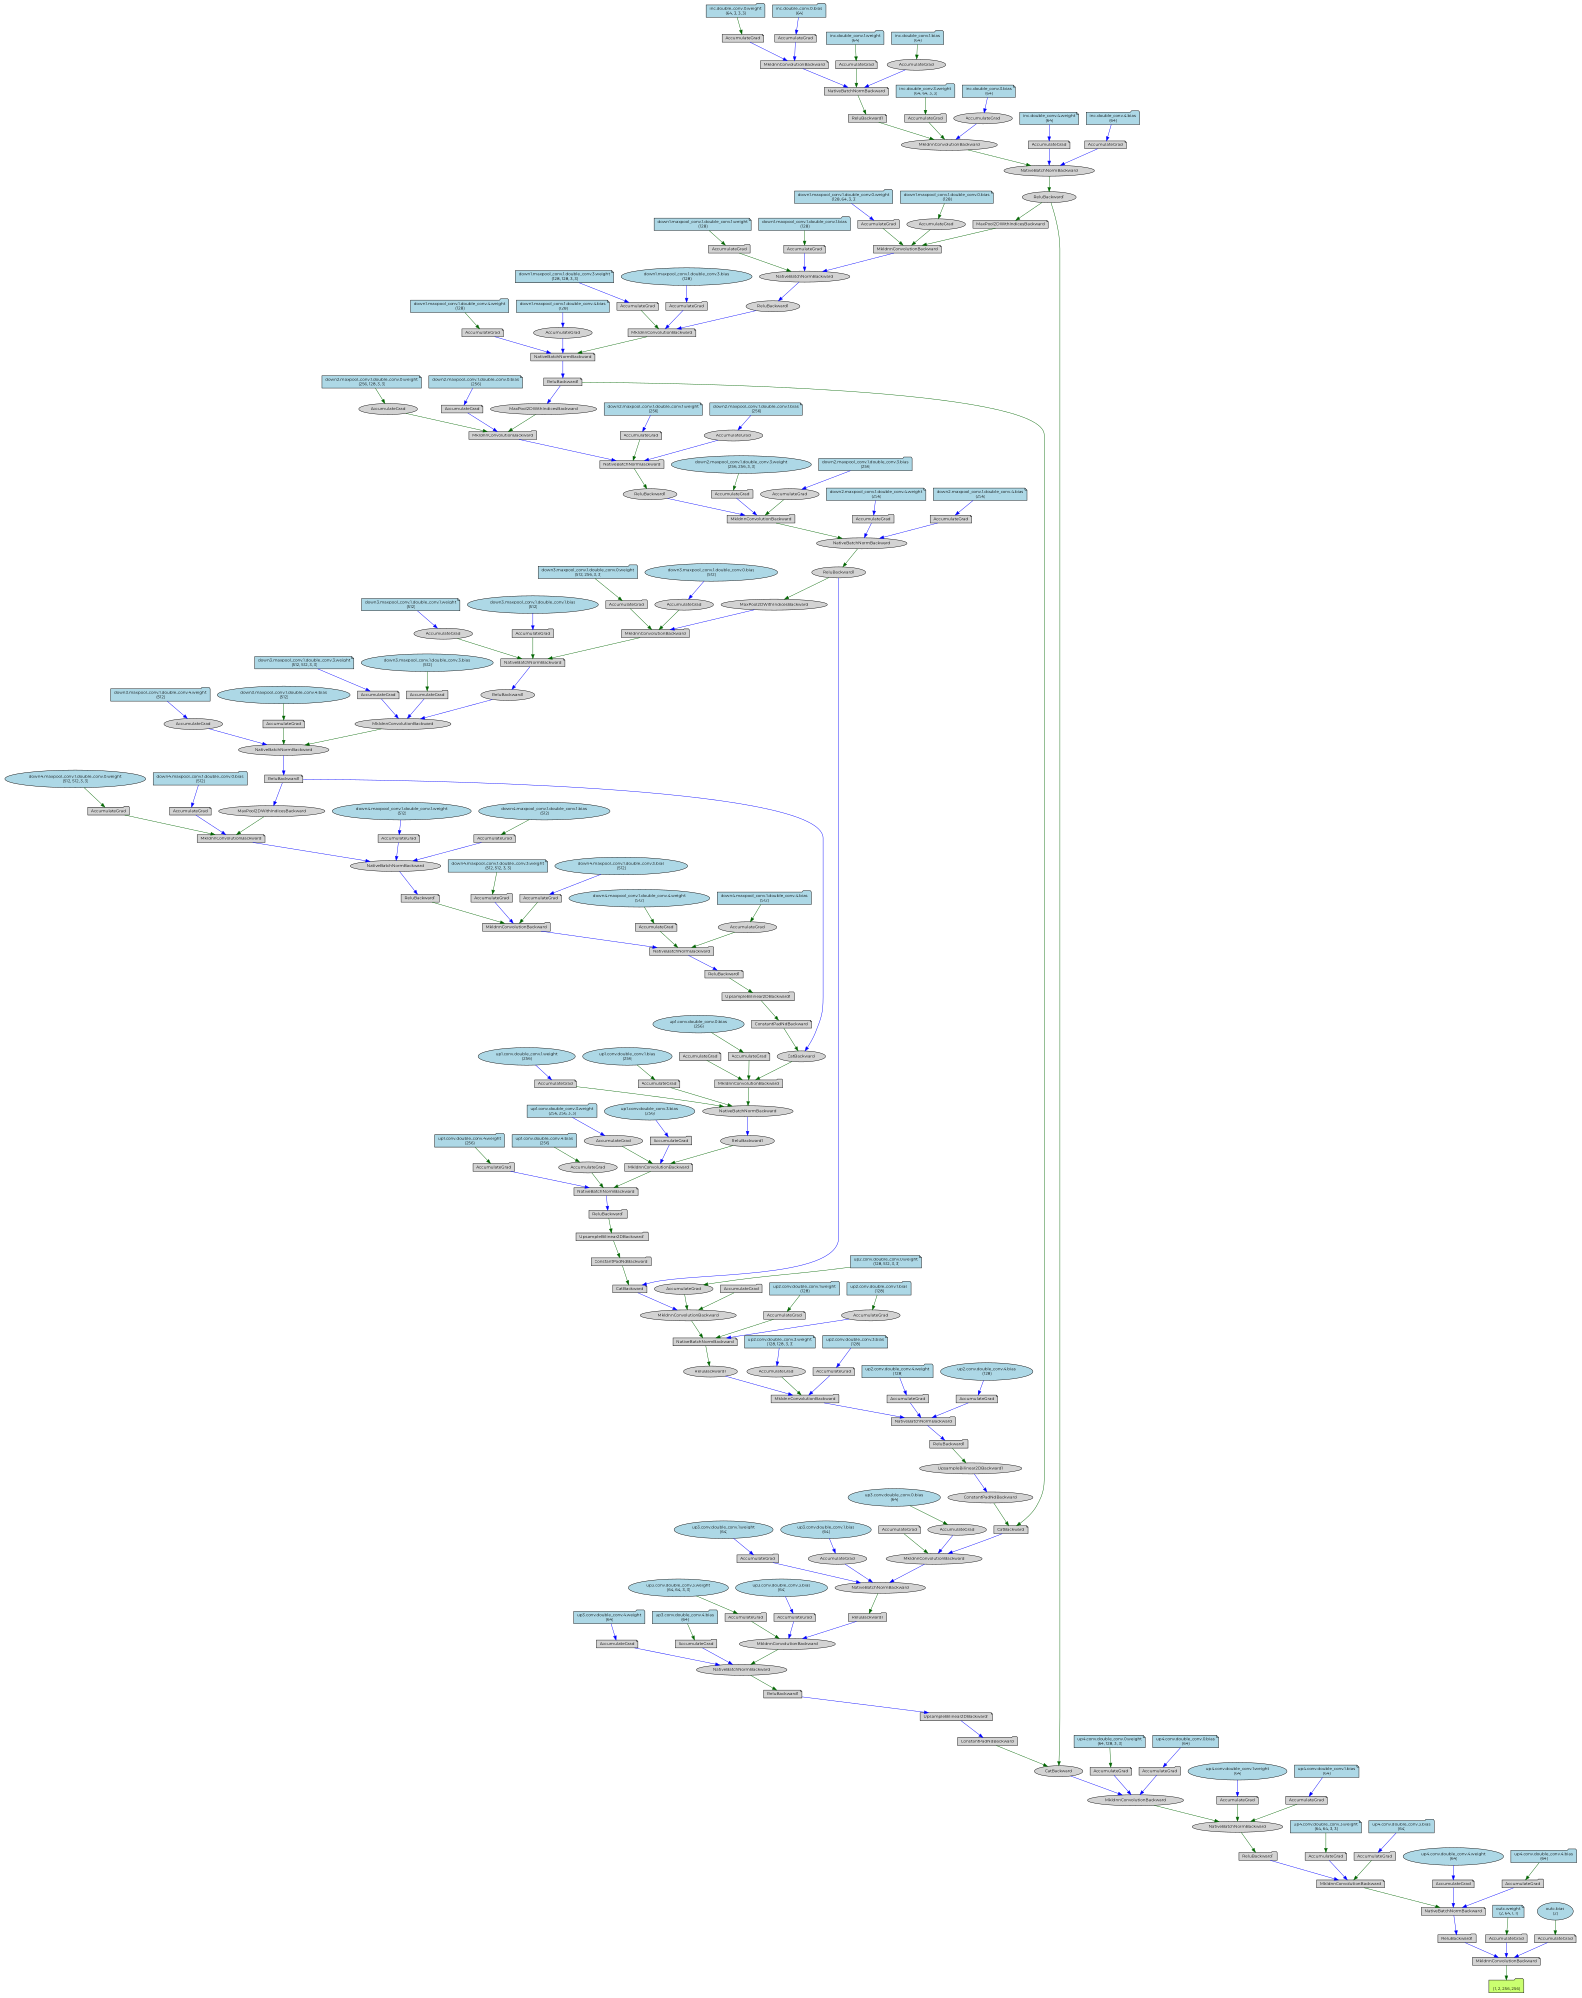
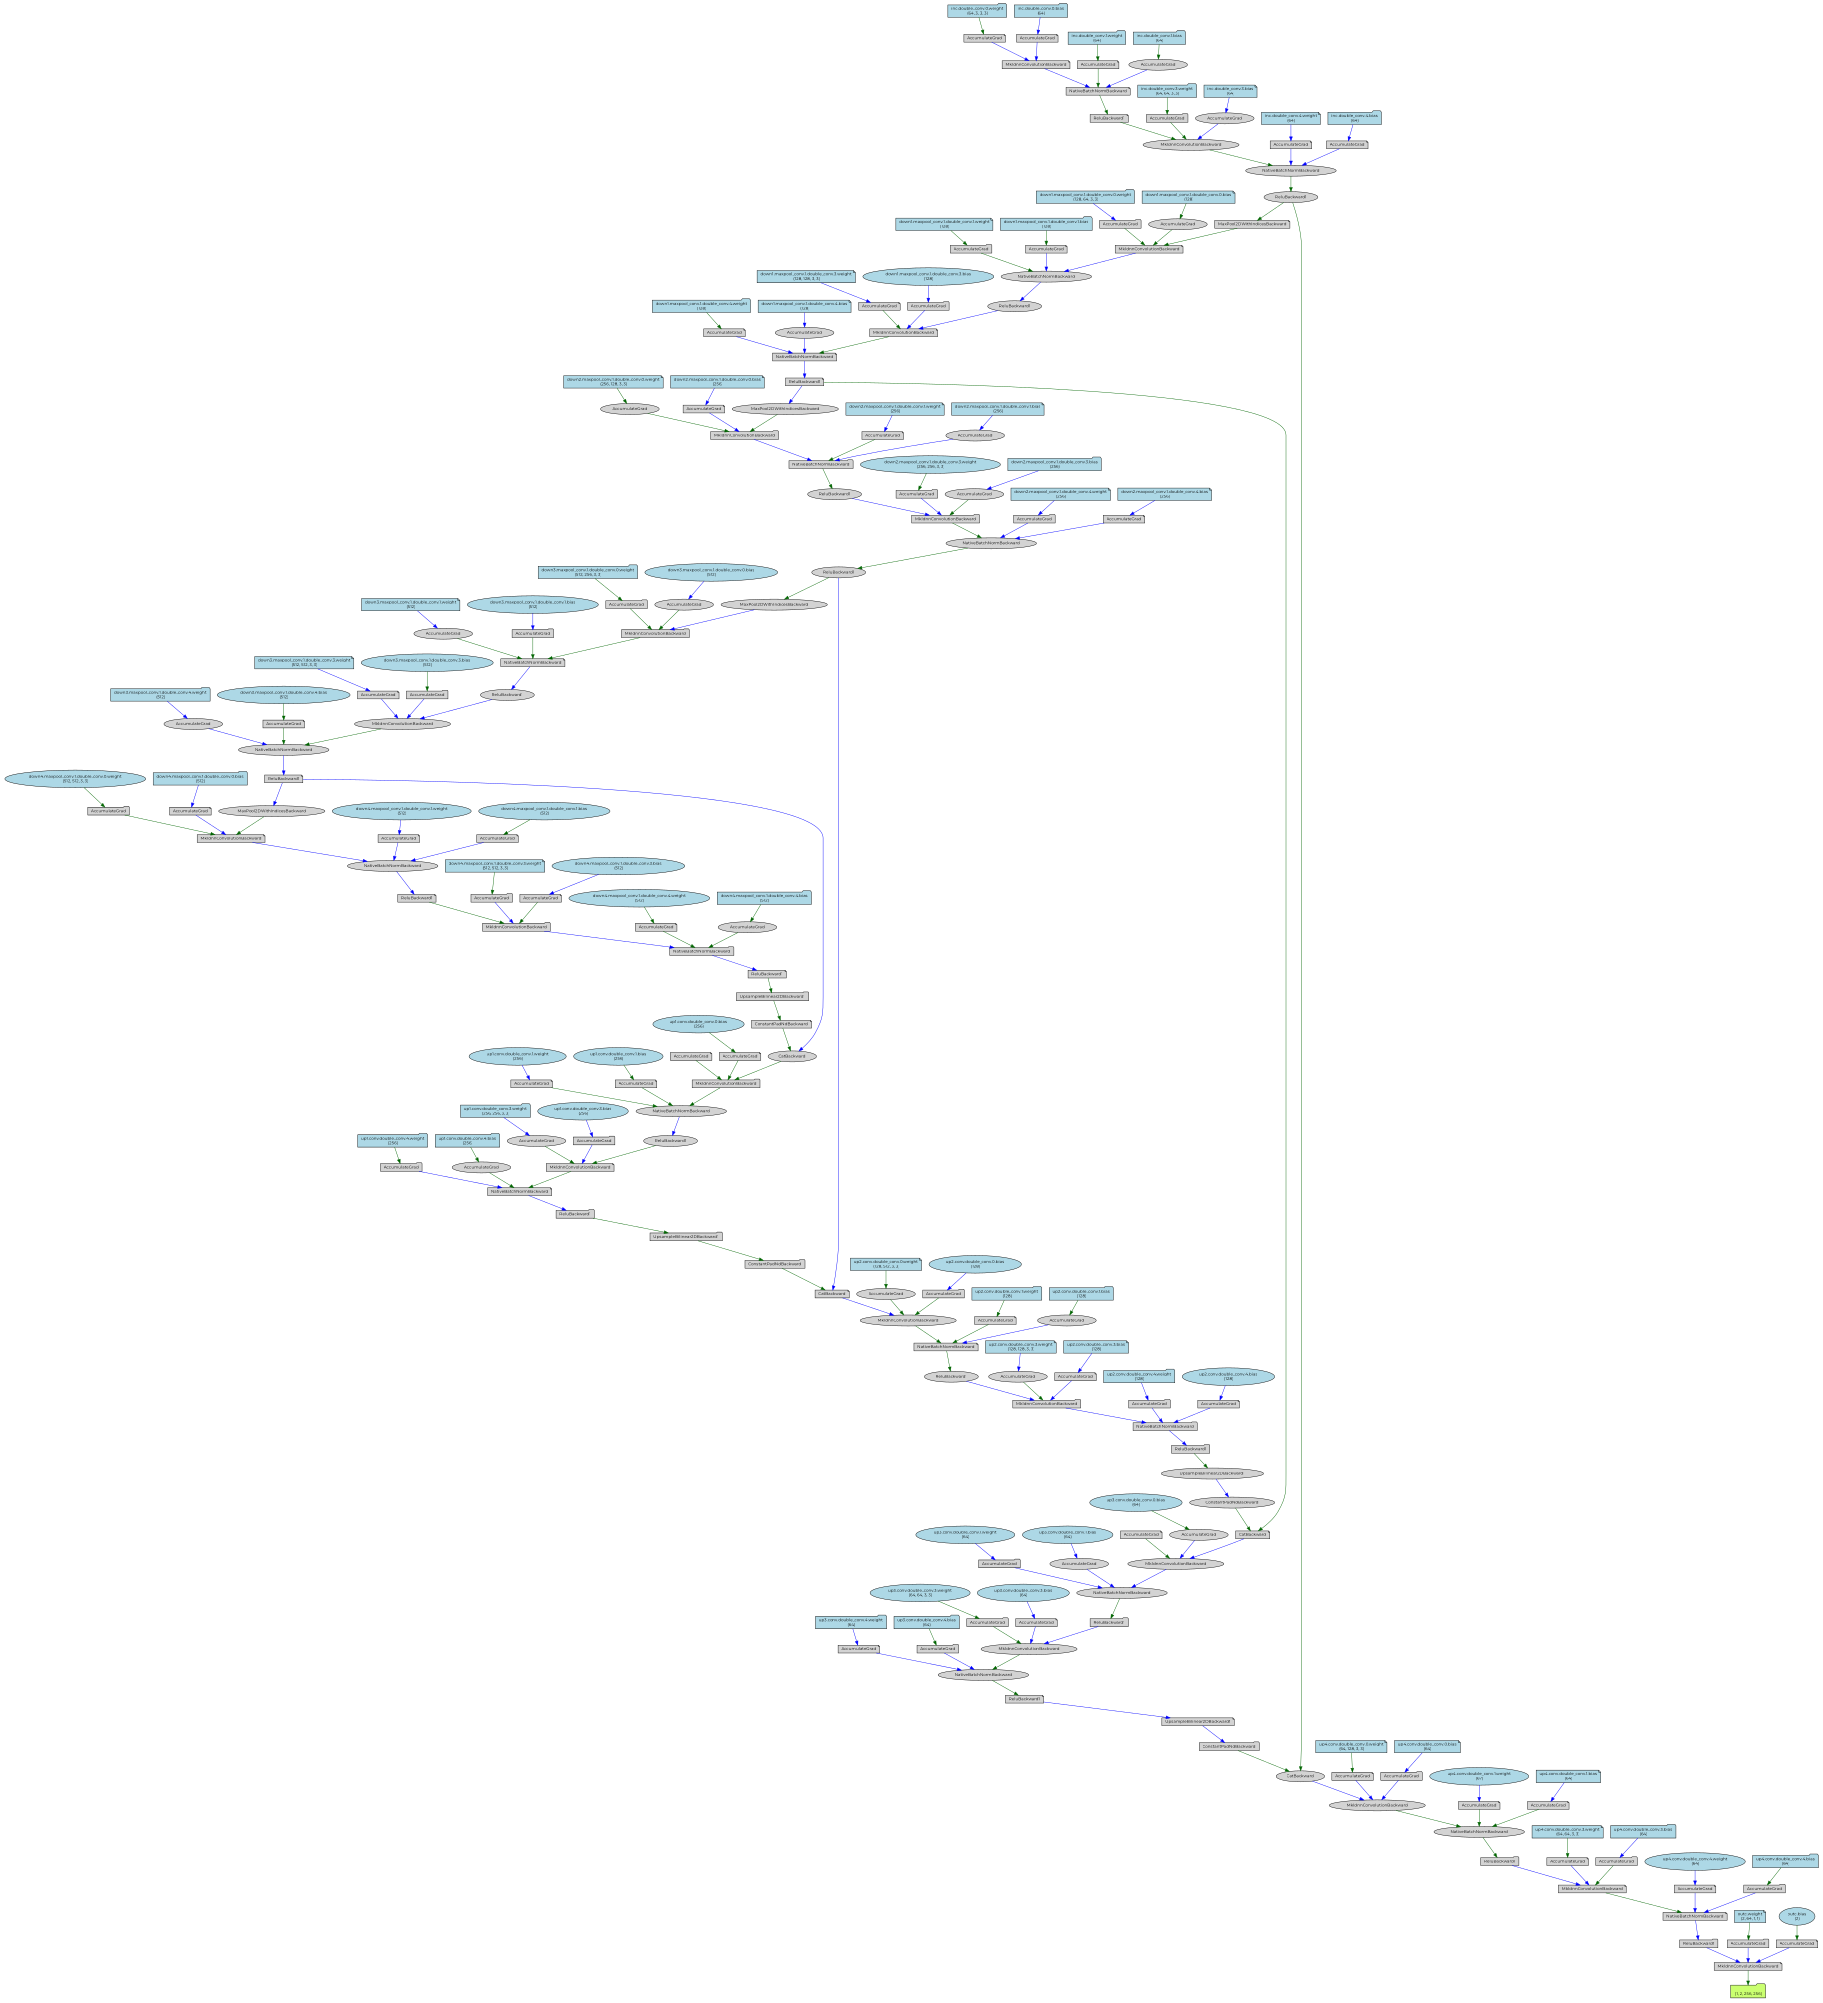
node "up2.conv.double_conv.0.bias (128)": added
node "up4.conv.double_conv.1.weight (64)": label "up4.conv.double_conv.1.weight (64)" -> "up4.conv.double_conv.1.weight (67)"
